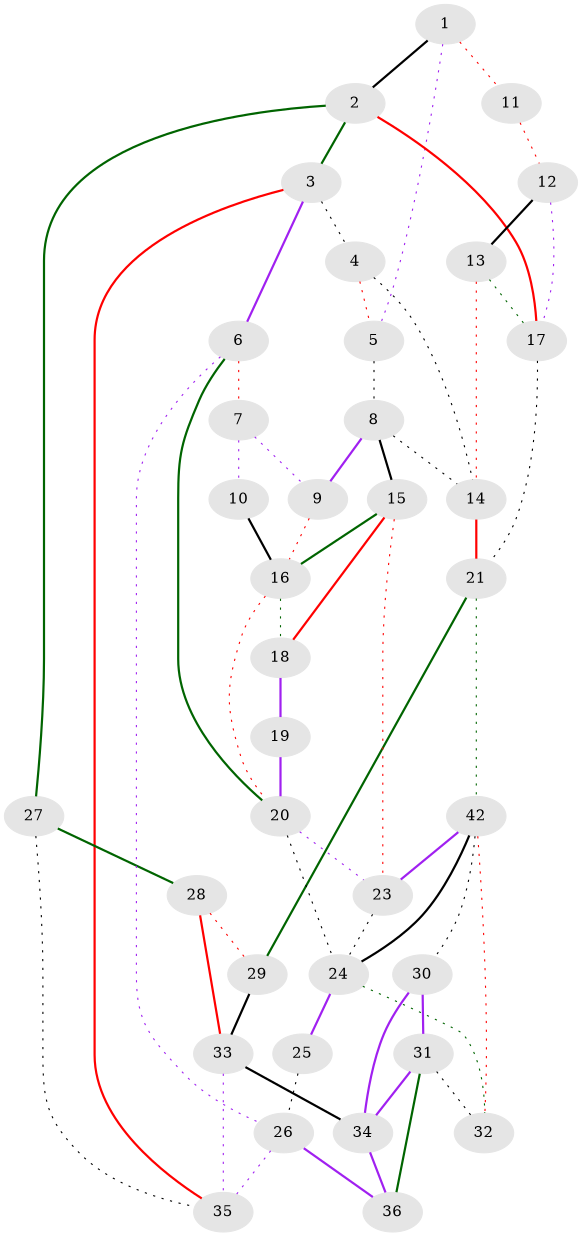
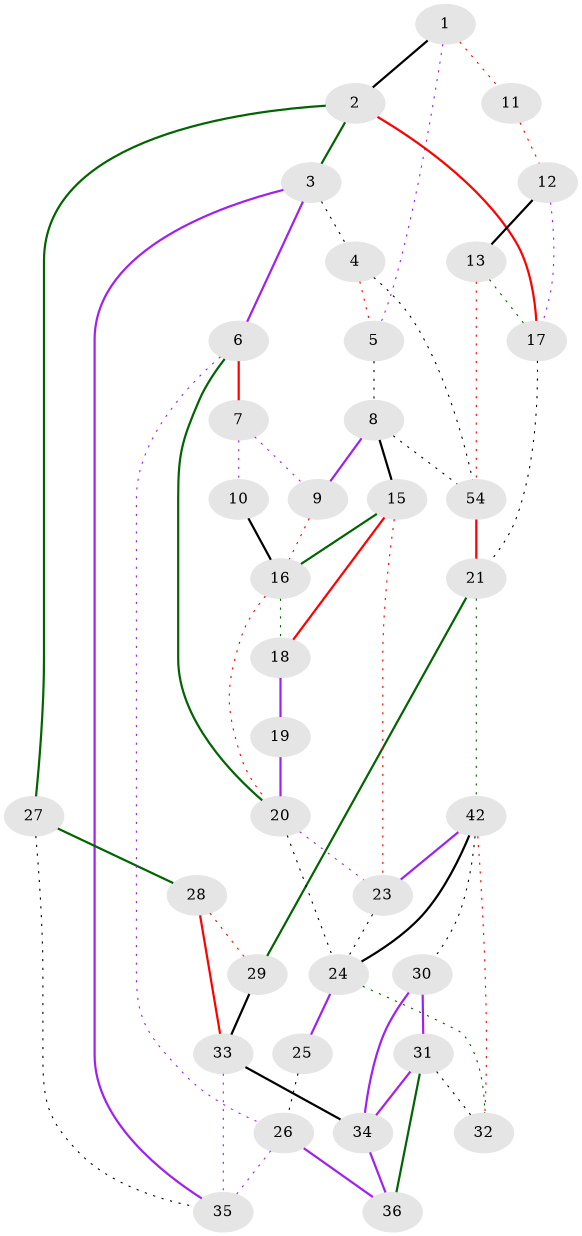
edge "6" -- "7": style dotted -> bold
node "14": label "14" -> "54"
edge "3" -- "35": color red -> purple
